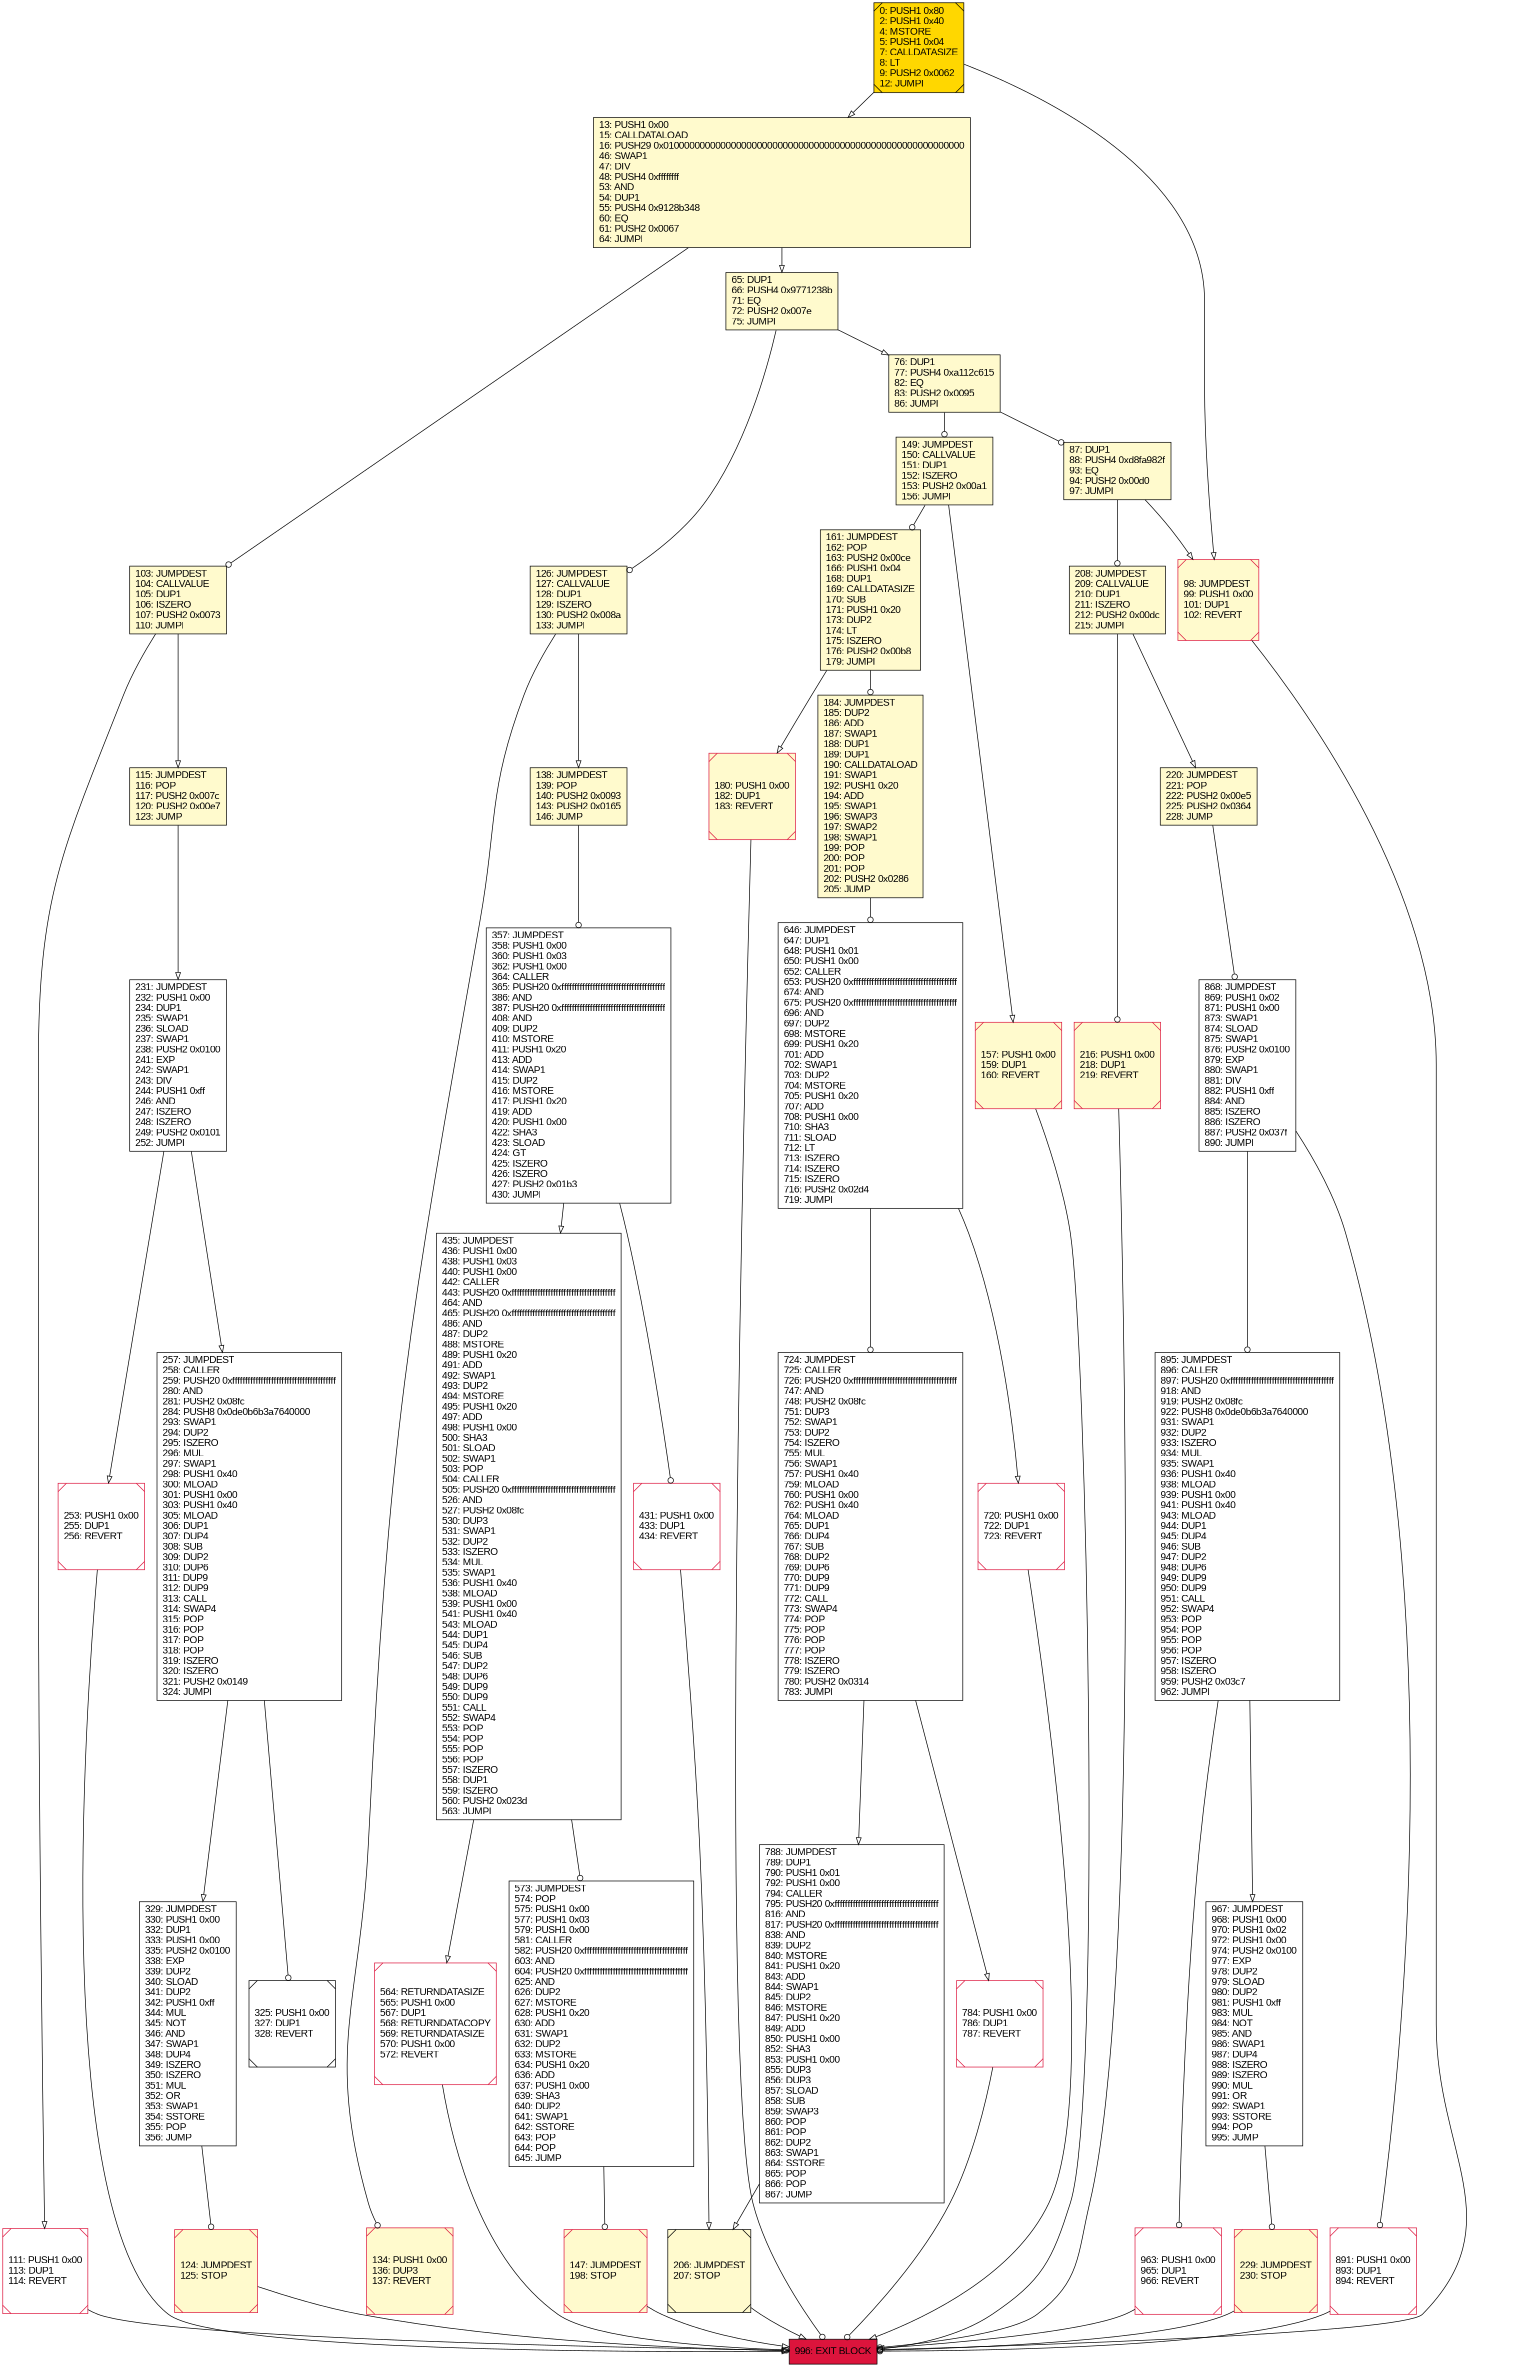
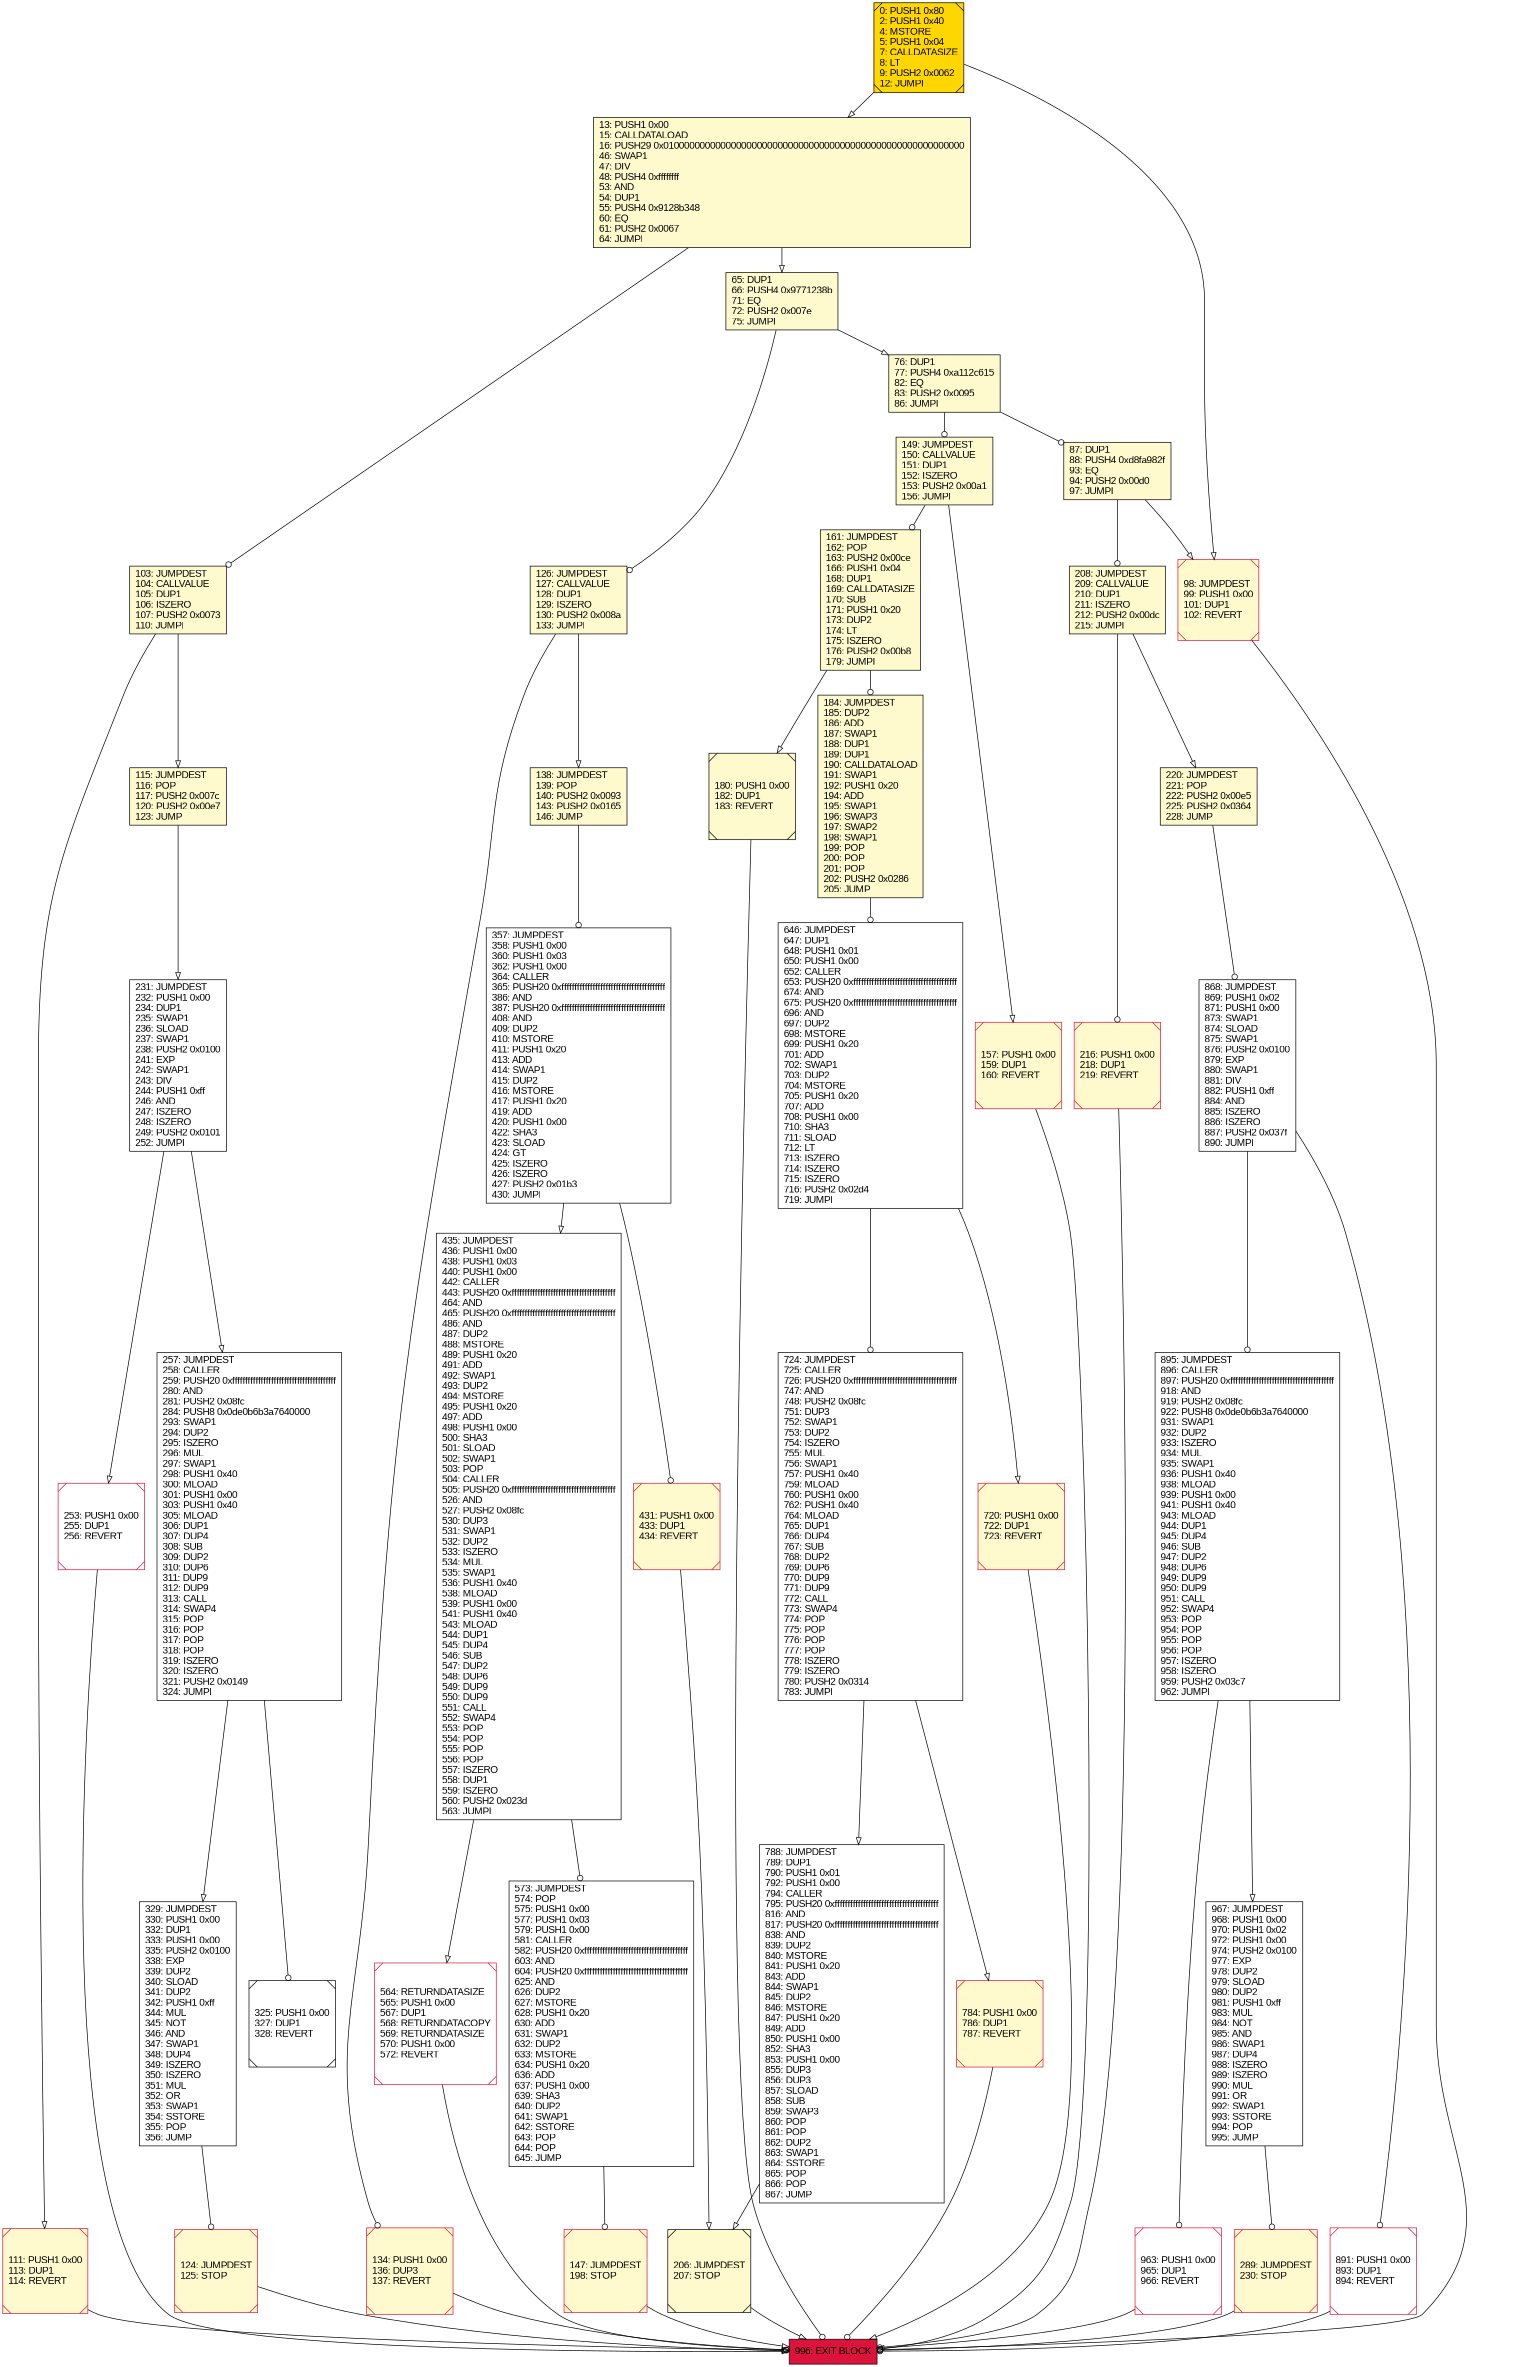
node "180: PUSH1 0x00 182: DUP1 183: REVERT": color crimson -> black
node "431: PUSH1 0x00 433: DUP1 434: REVERT": fillcolor white -> lemonchiffon
node "720: PUSH1 0x00 722: DUP1 723: REVERT": fillcolor white -> lemonchiffon
node "784: PUSH1 0x00 786: DUP1 787: REVERT": fillcolor white -> lemonchiffon
node "111: PUSH1 0x00 113: DUP1 114: REVERT": fillcolor white -> lemonchiffon
node "229: JUMPDEST 230: STOP": label "229: JUMPDEST 230: STOP" -> "289: JUMPDEST 230: STOP"
edge "134: PUSH1 0x00 136: DUP3 137: REVERT" -> "996: EXIT BLOCK": added
